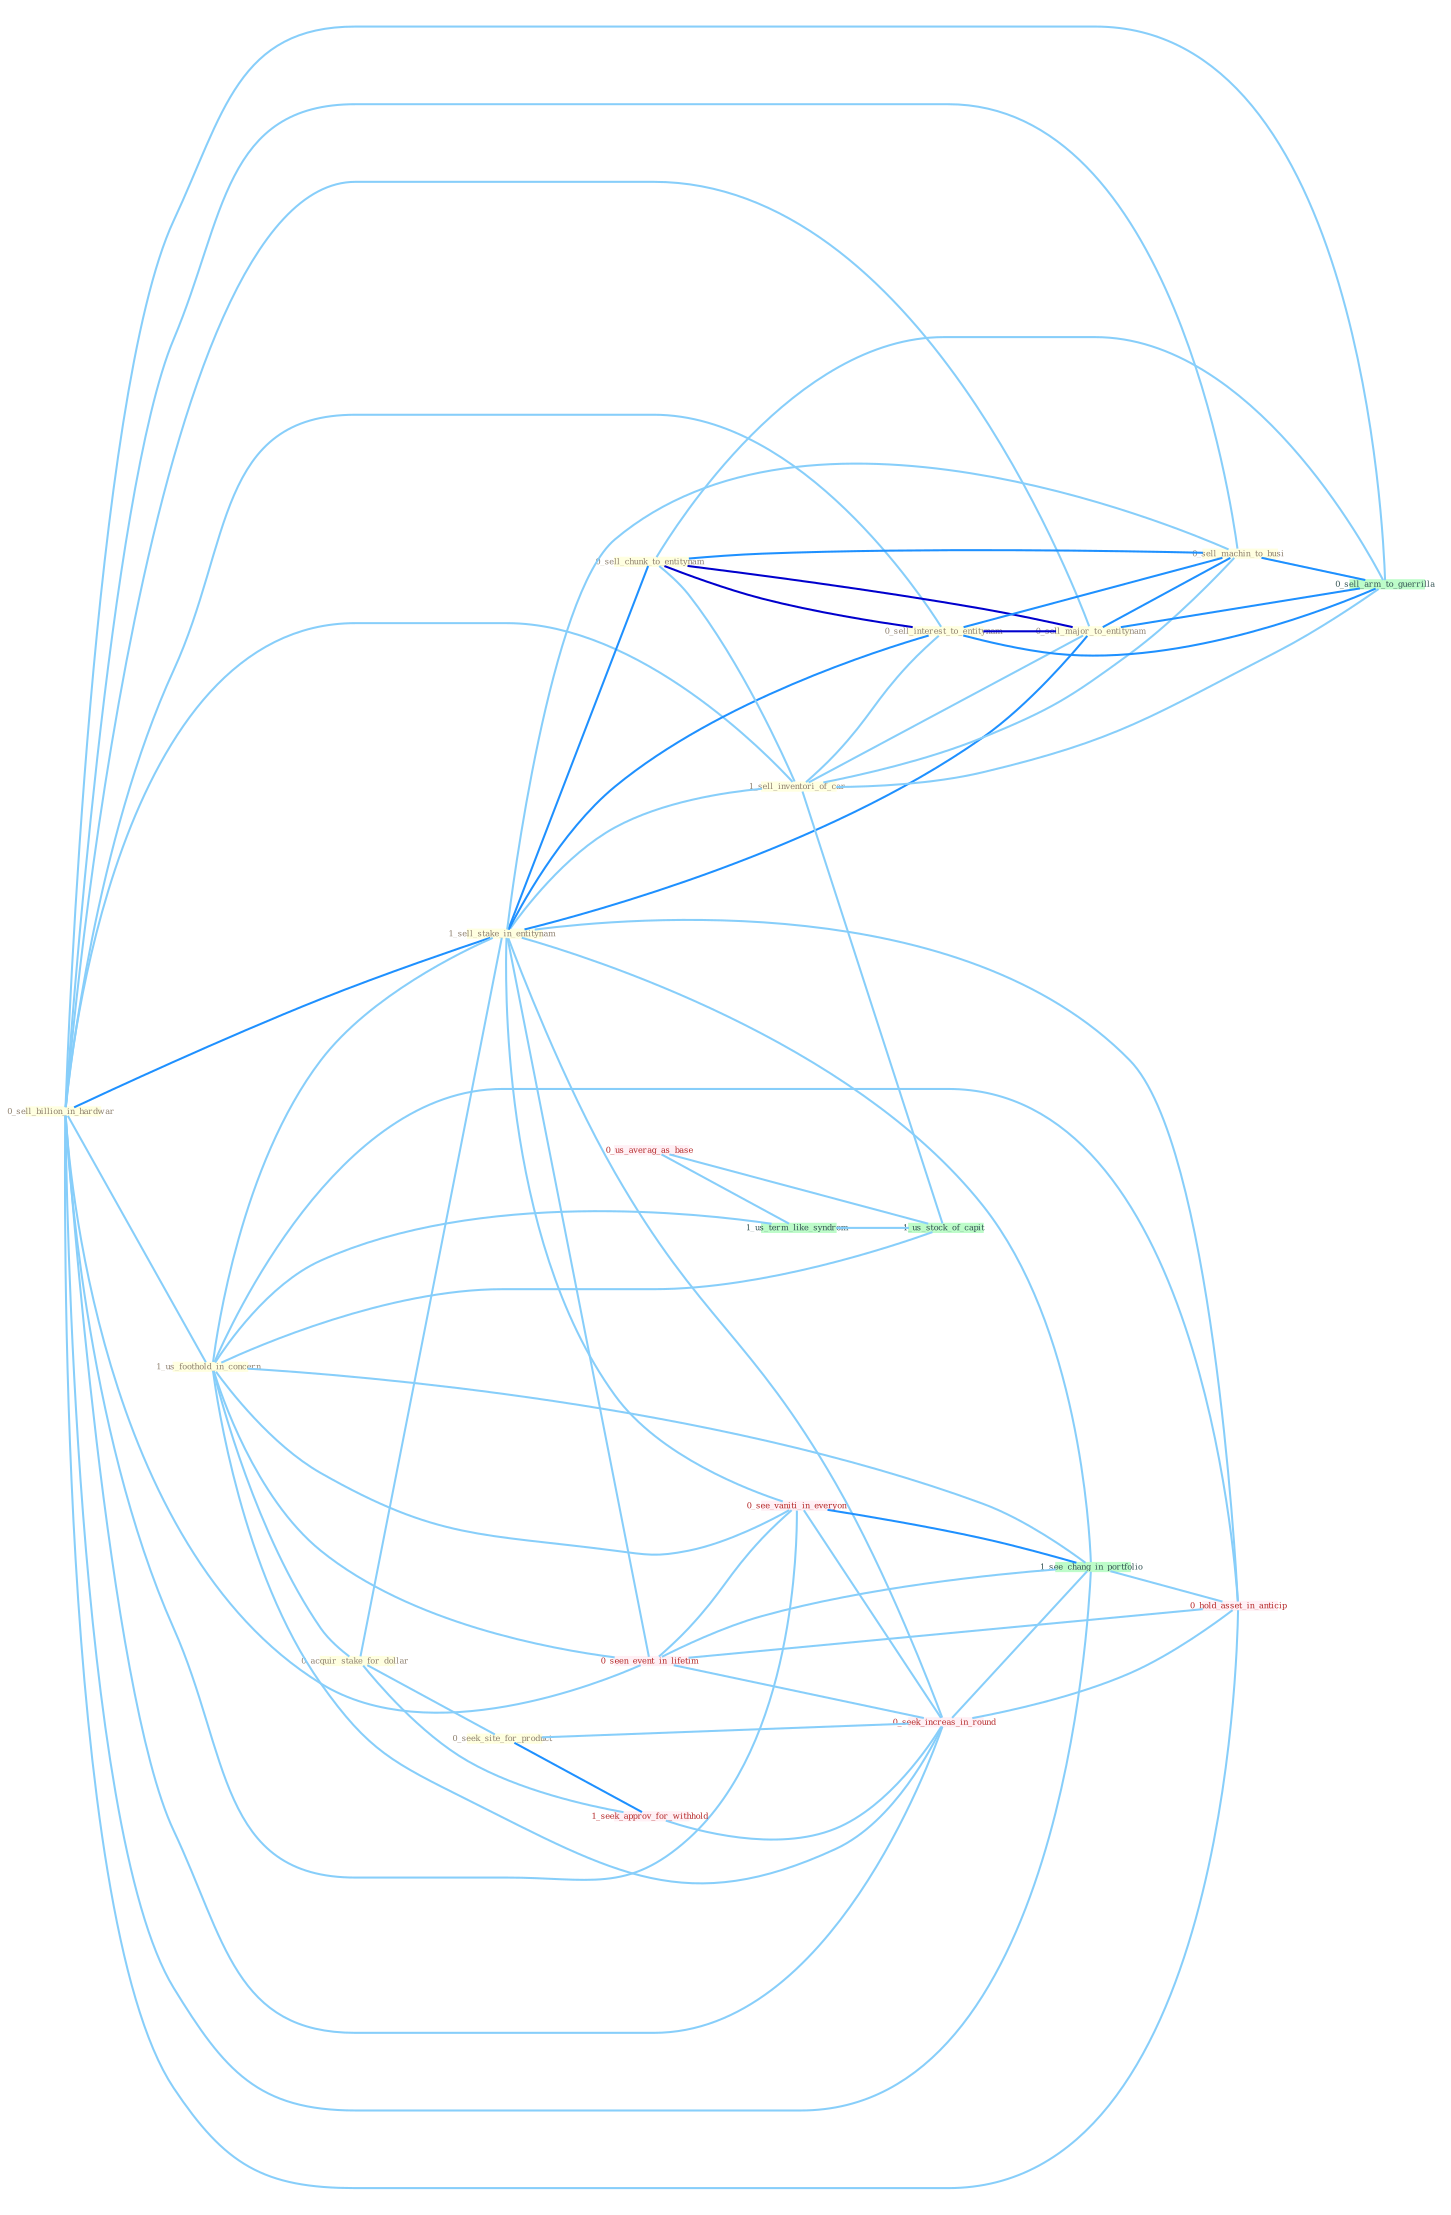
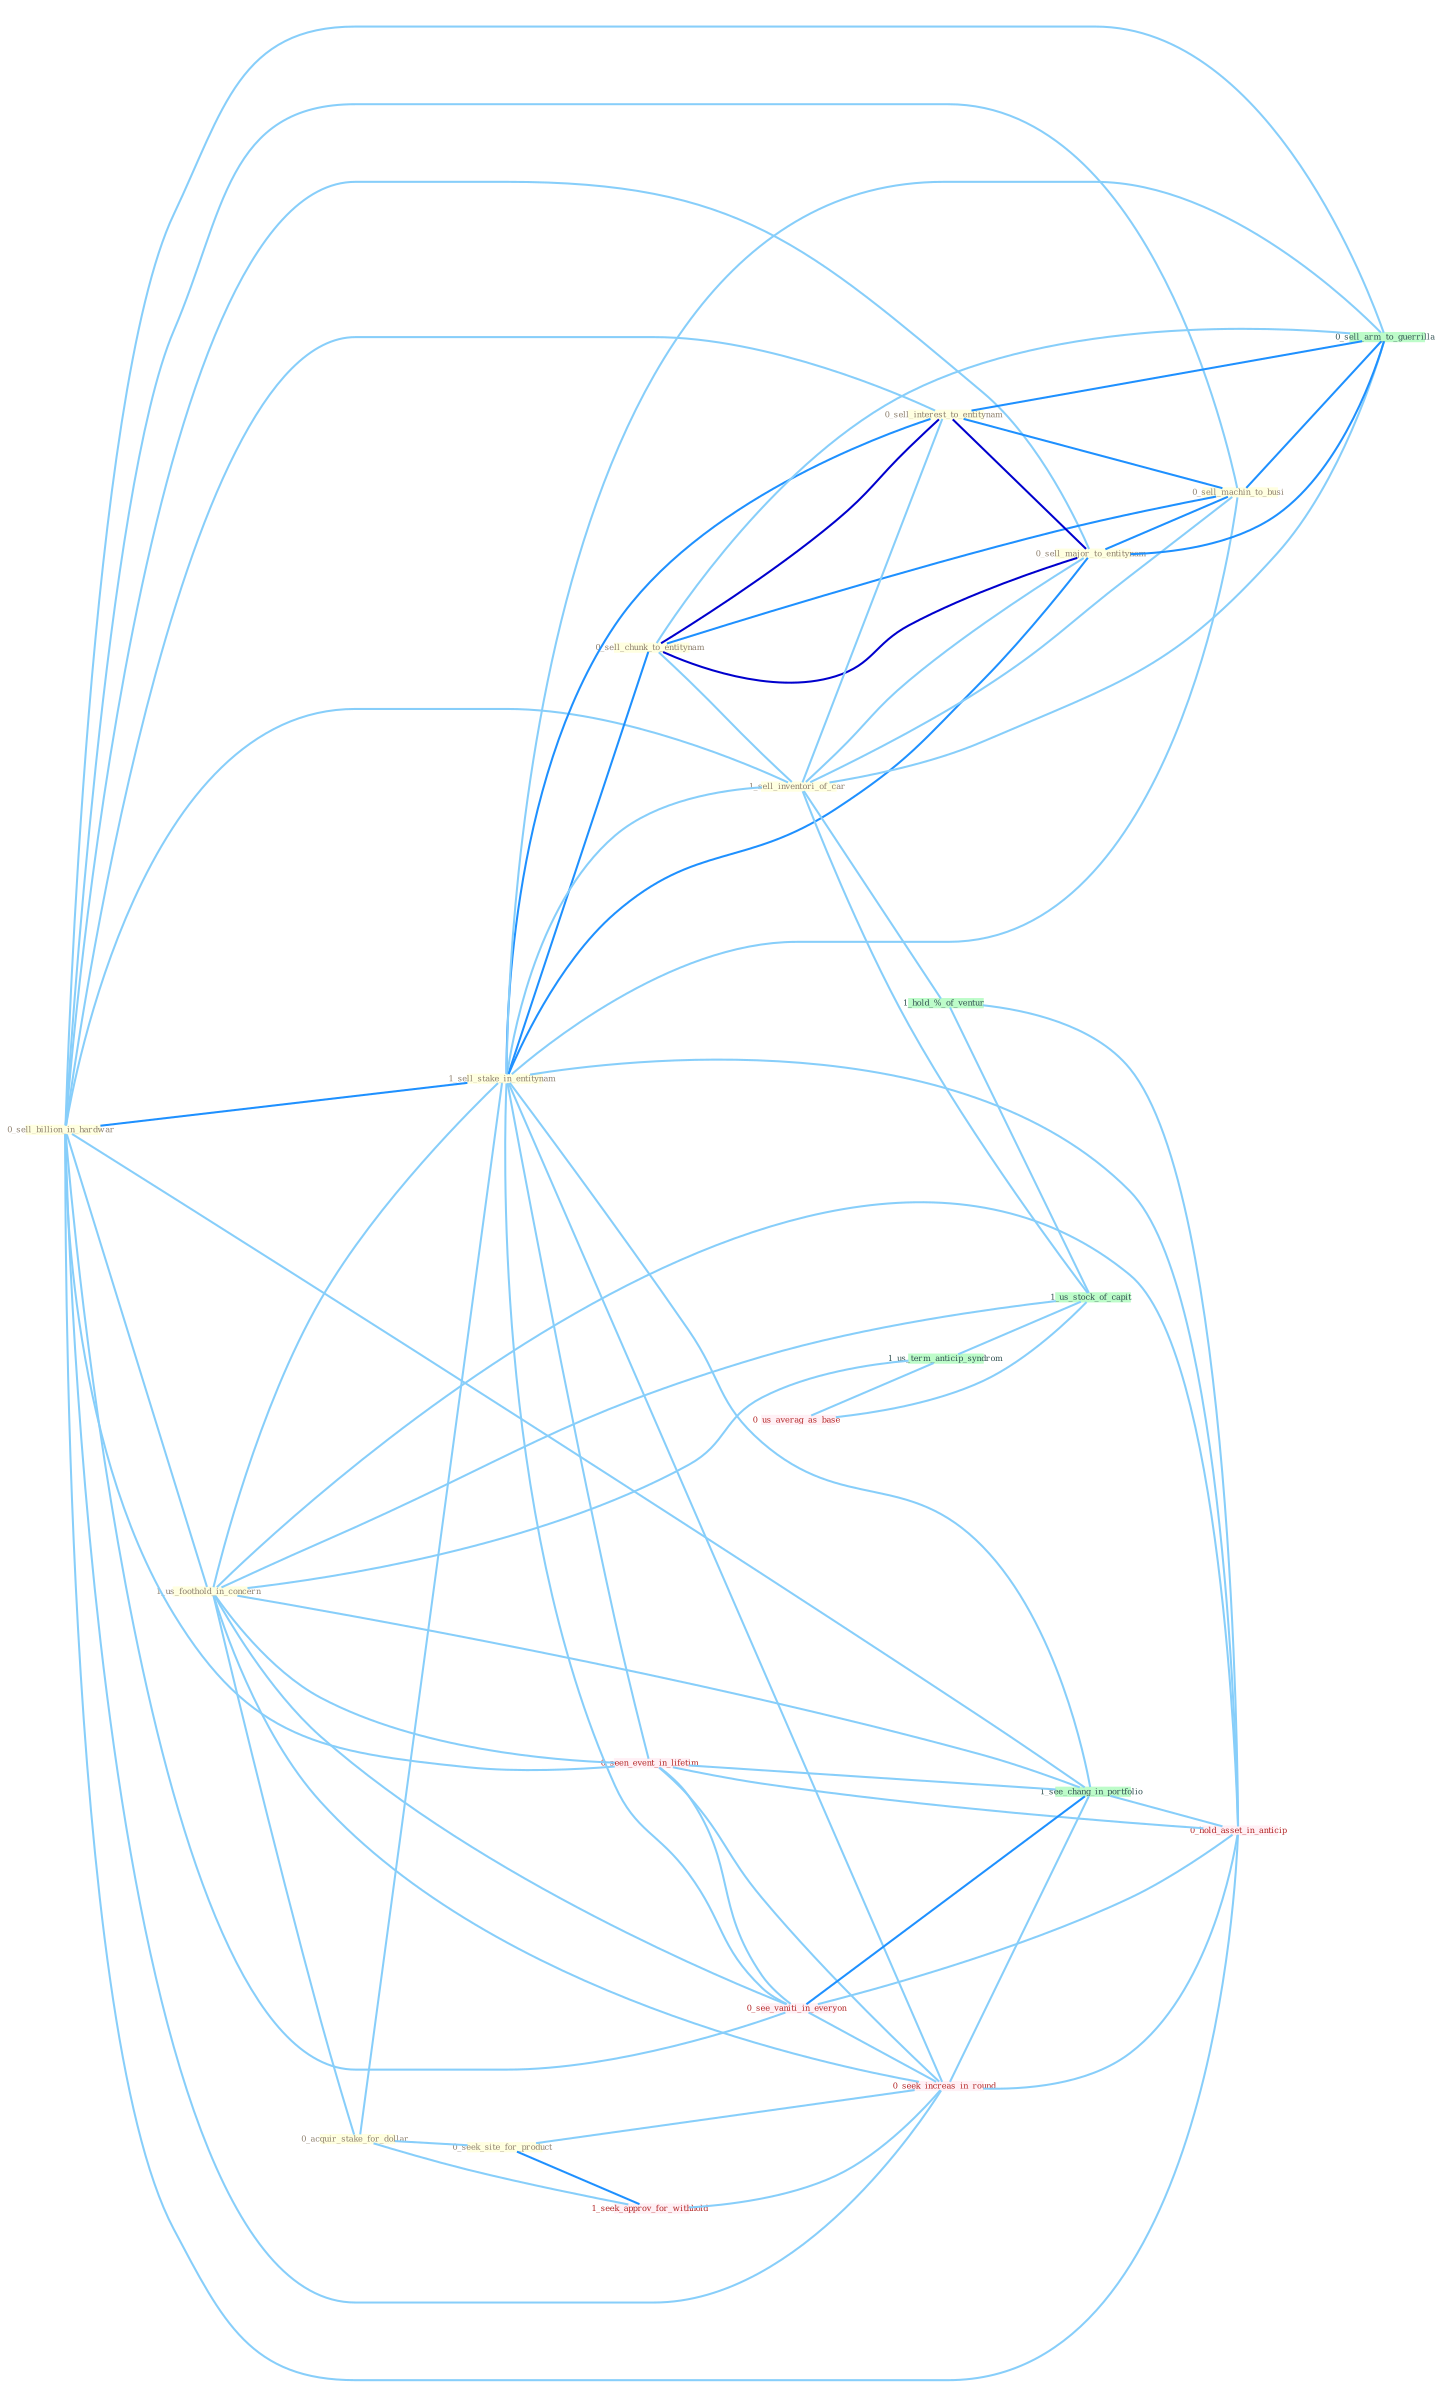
edge "0_sell_arm_to_guerrilla" -- "1_sell_stake_in_entitynam": added
node "1_hold_%_of_ventur": added
node "1_us_term_like_syndrom": label "1_us_term_like_syndrom" -> "1_us_term_anticip_syndrom"
edge "0_hold_asset_in_anticip" -- "0_see_vaniti_in_everyon": added
